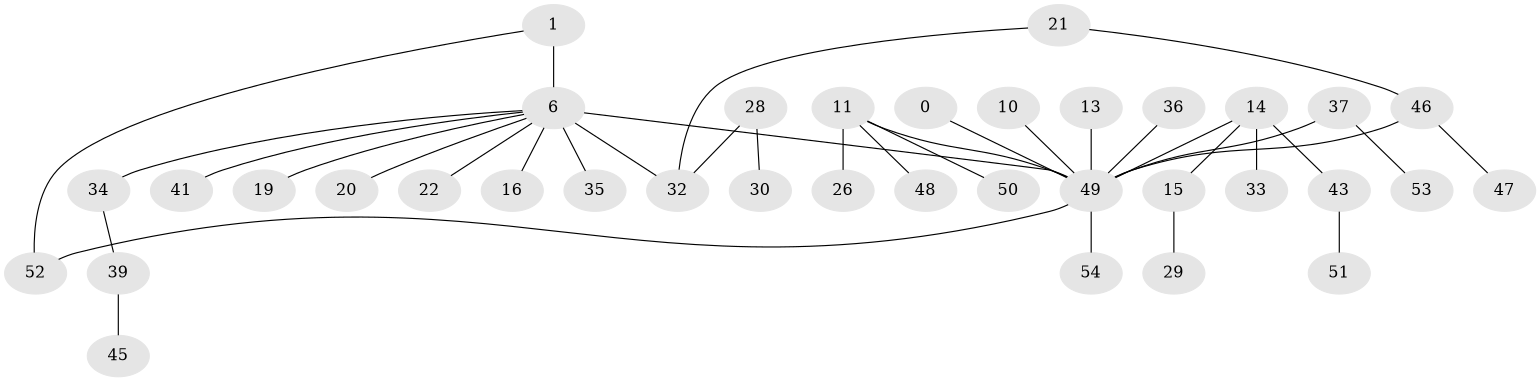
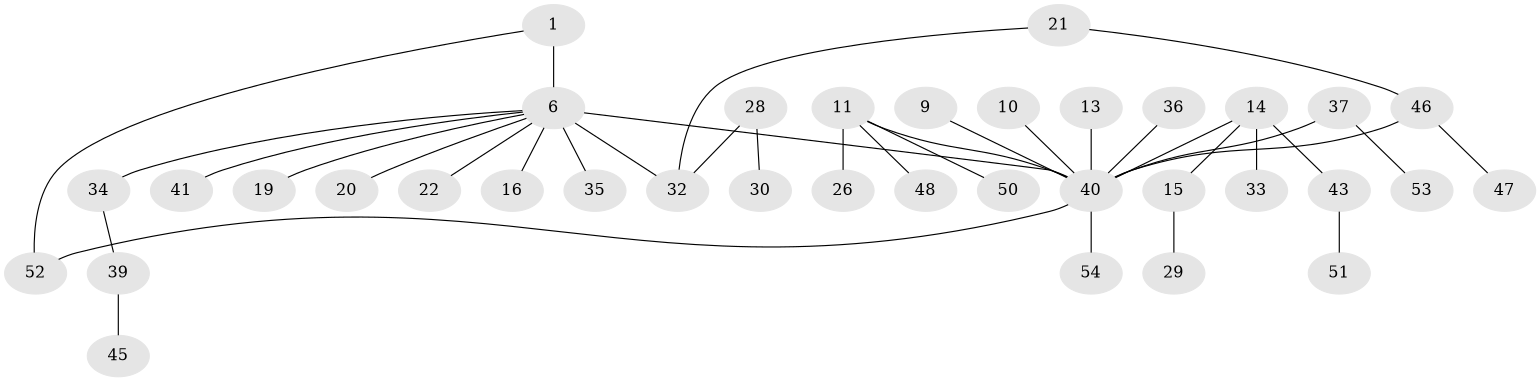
node "0": label "0" -> "9"
node "49": label "49" -> "40"
